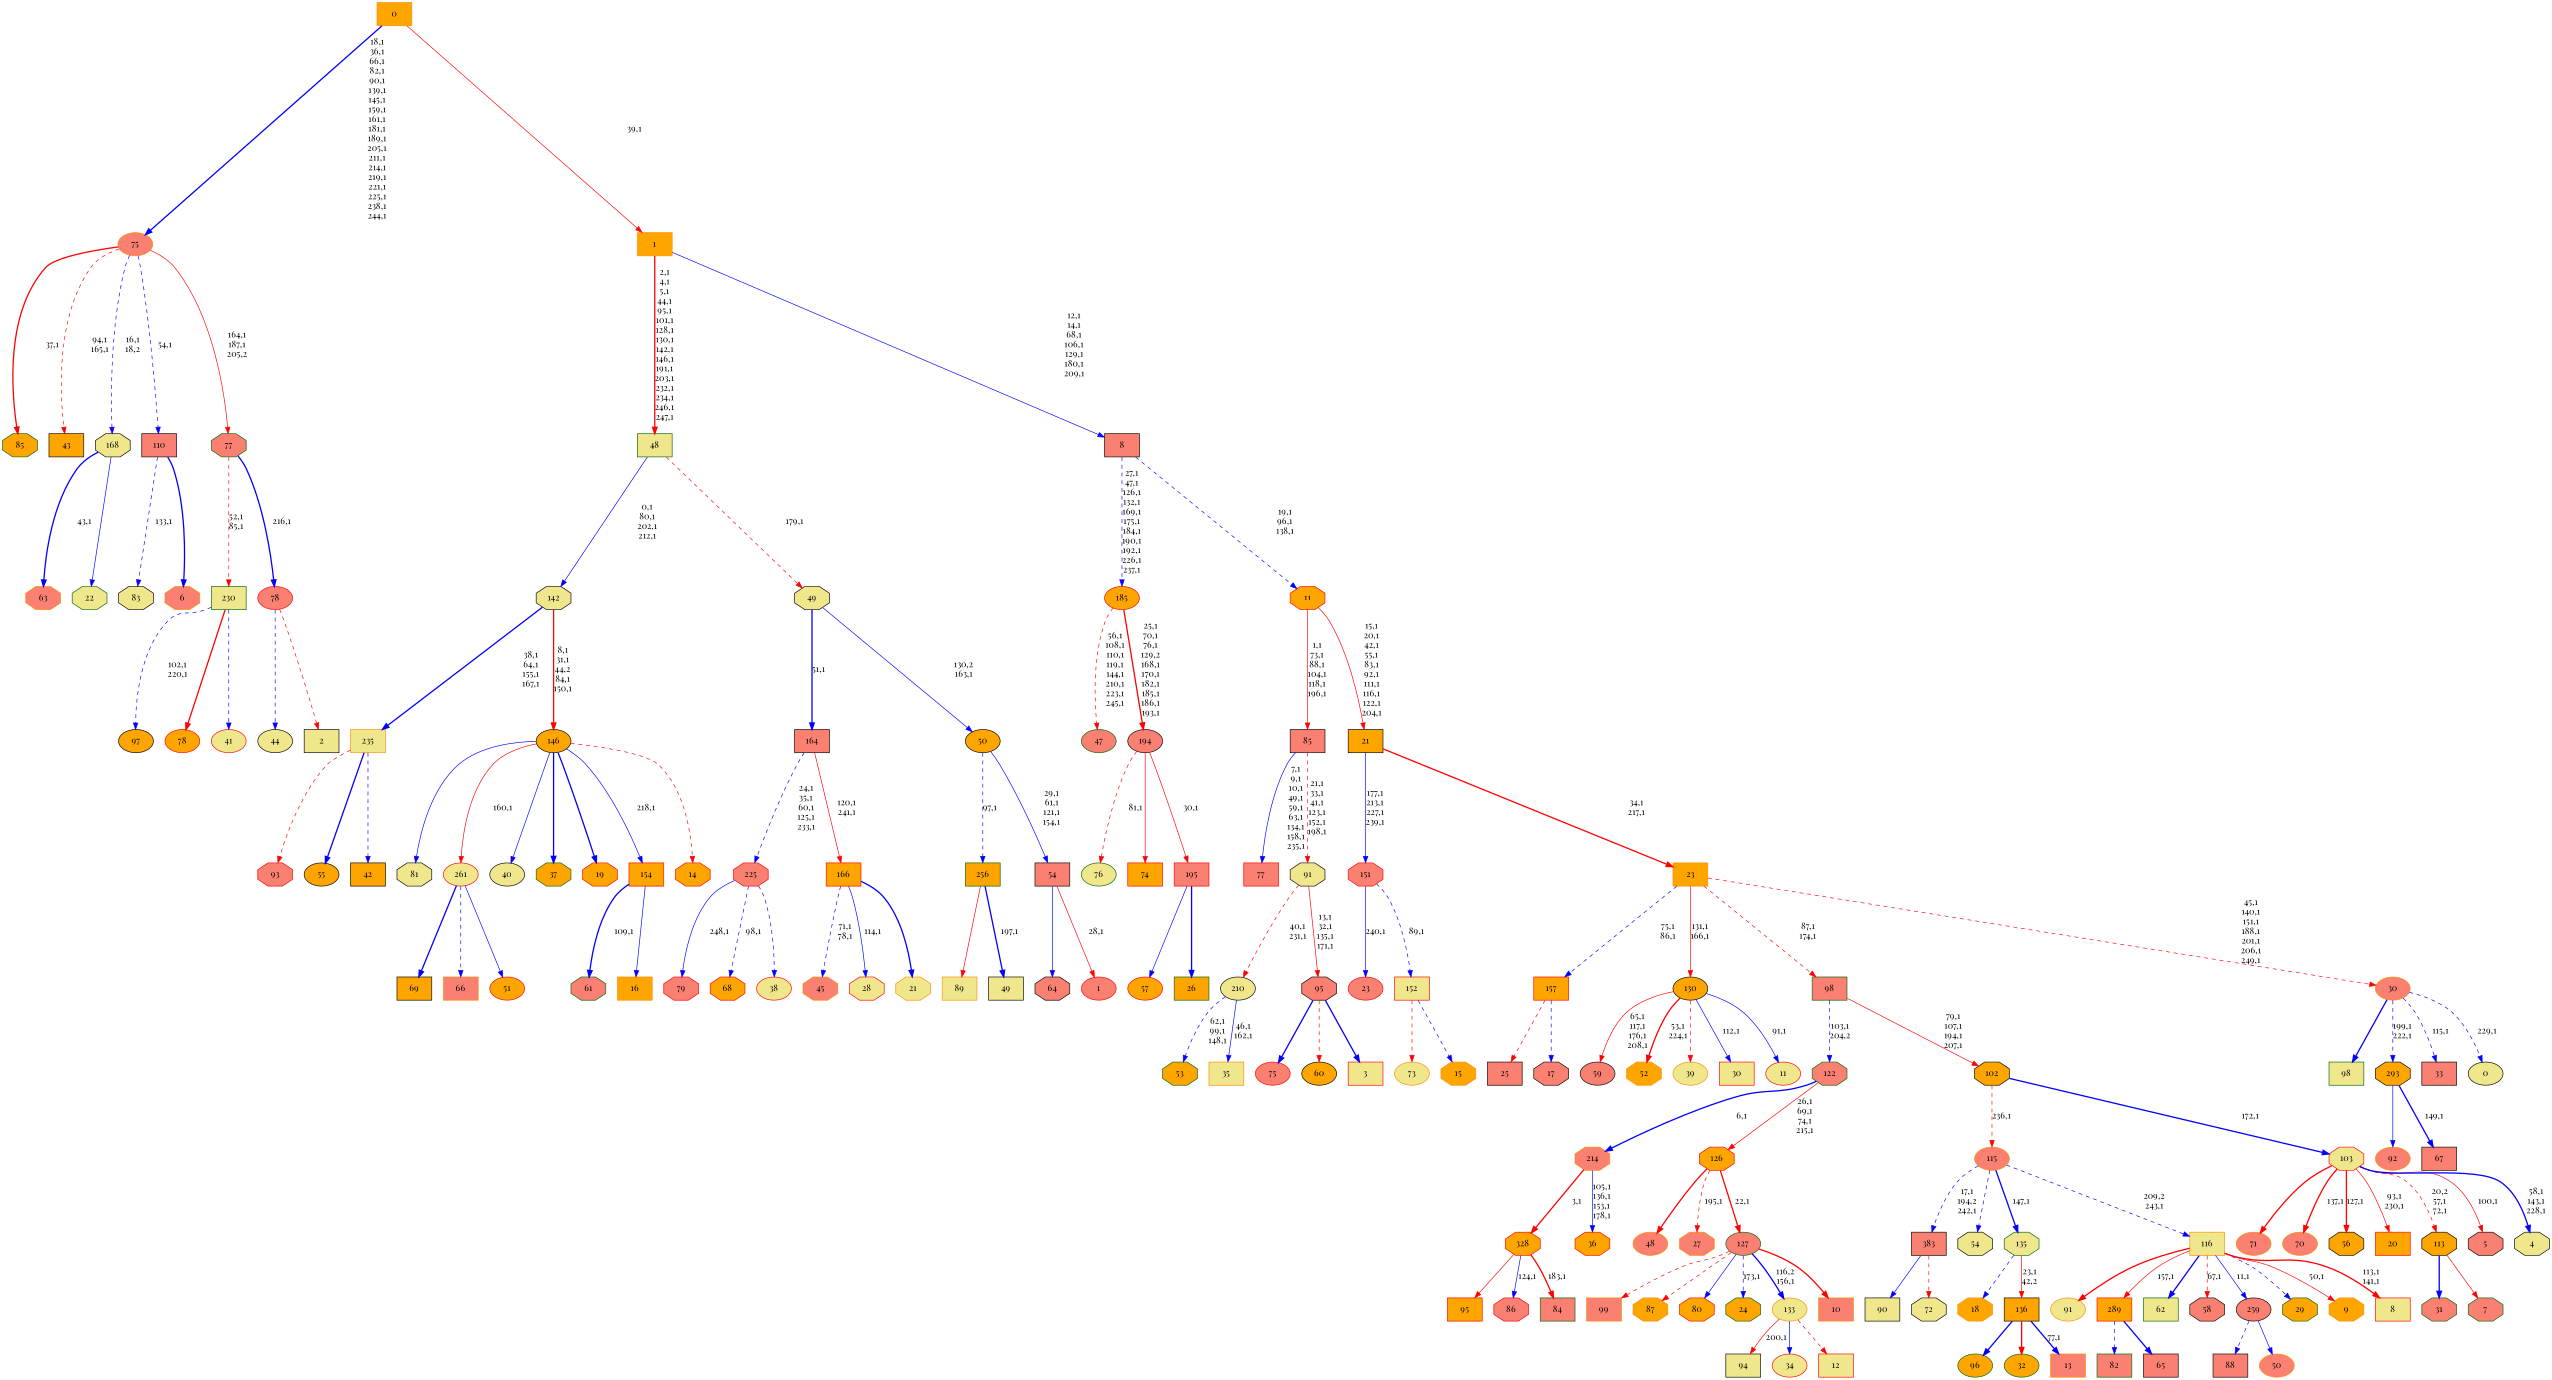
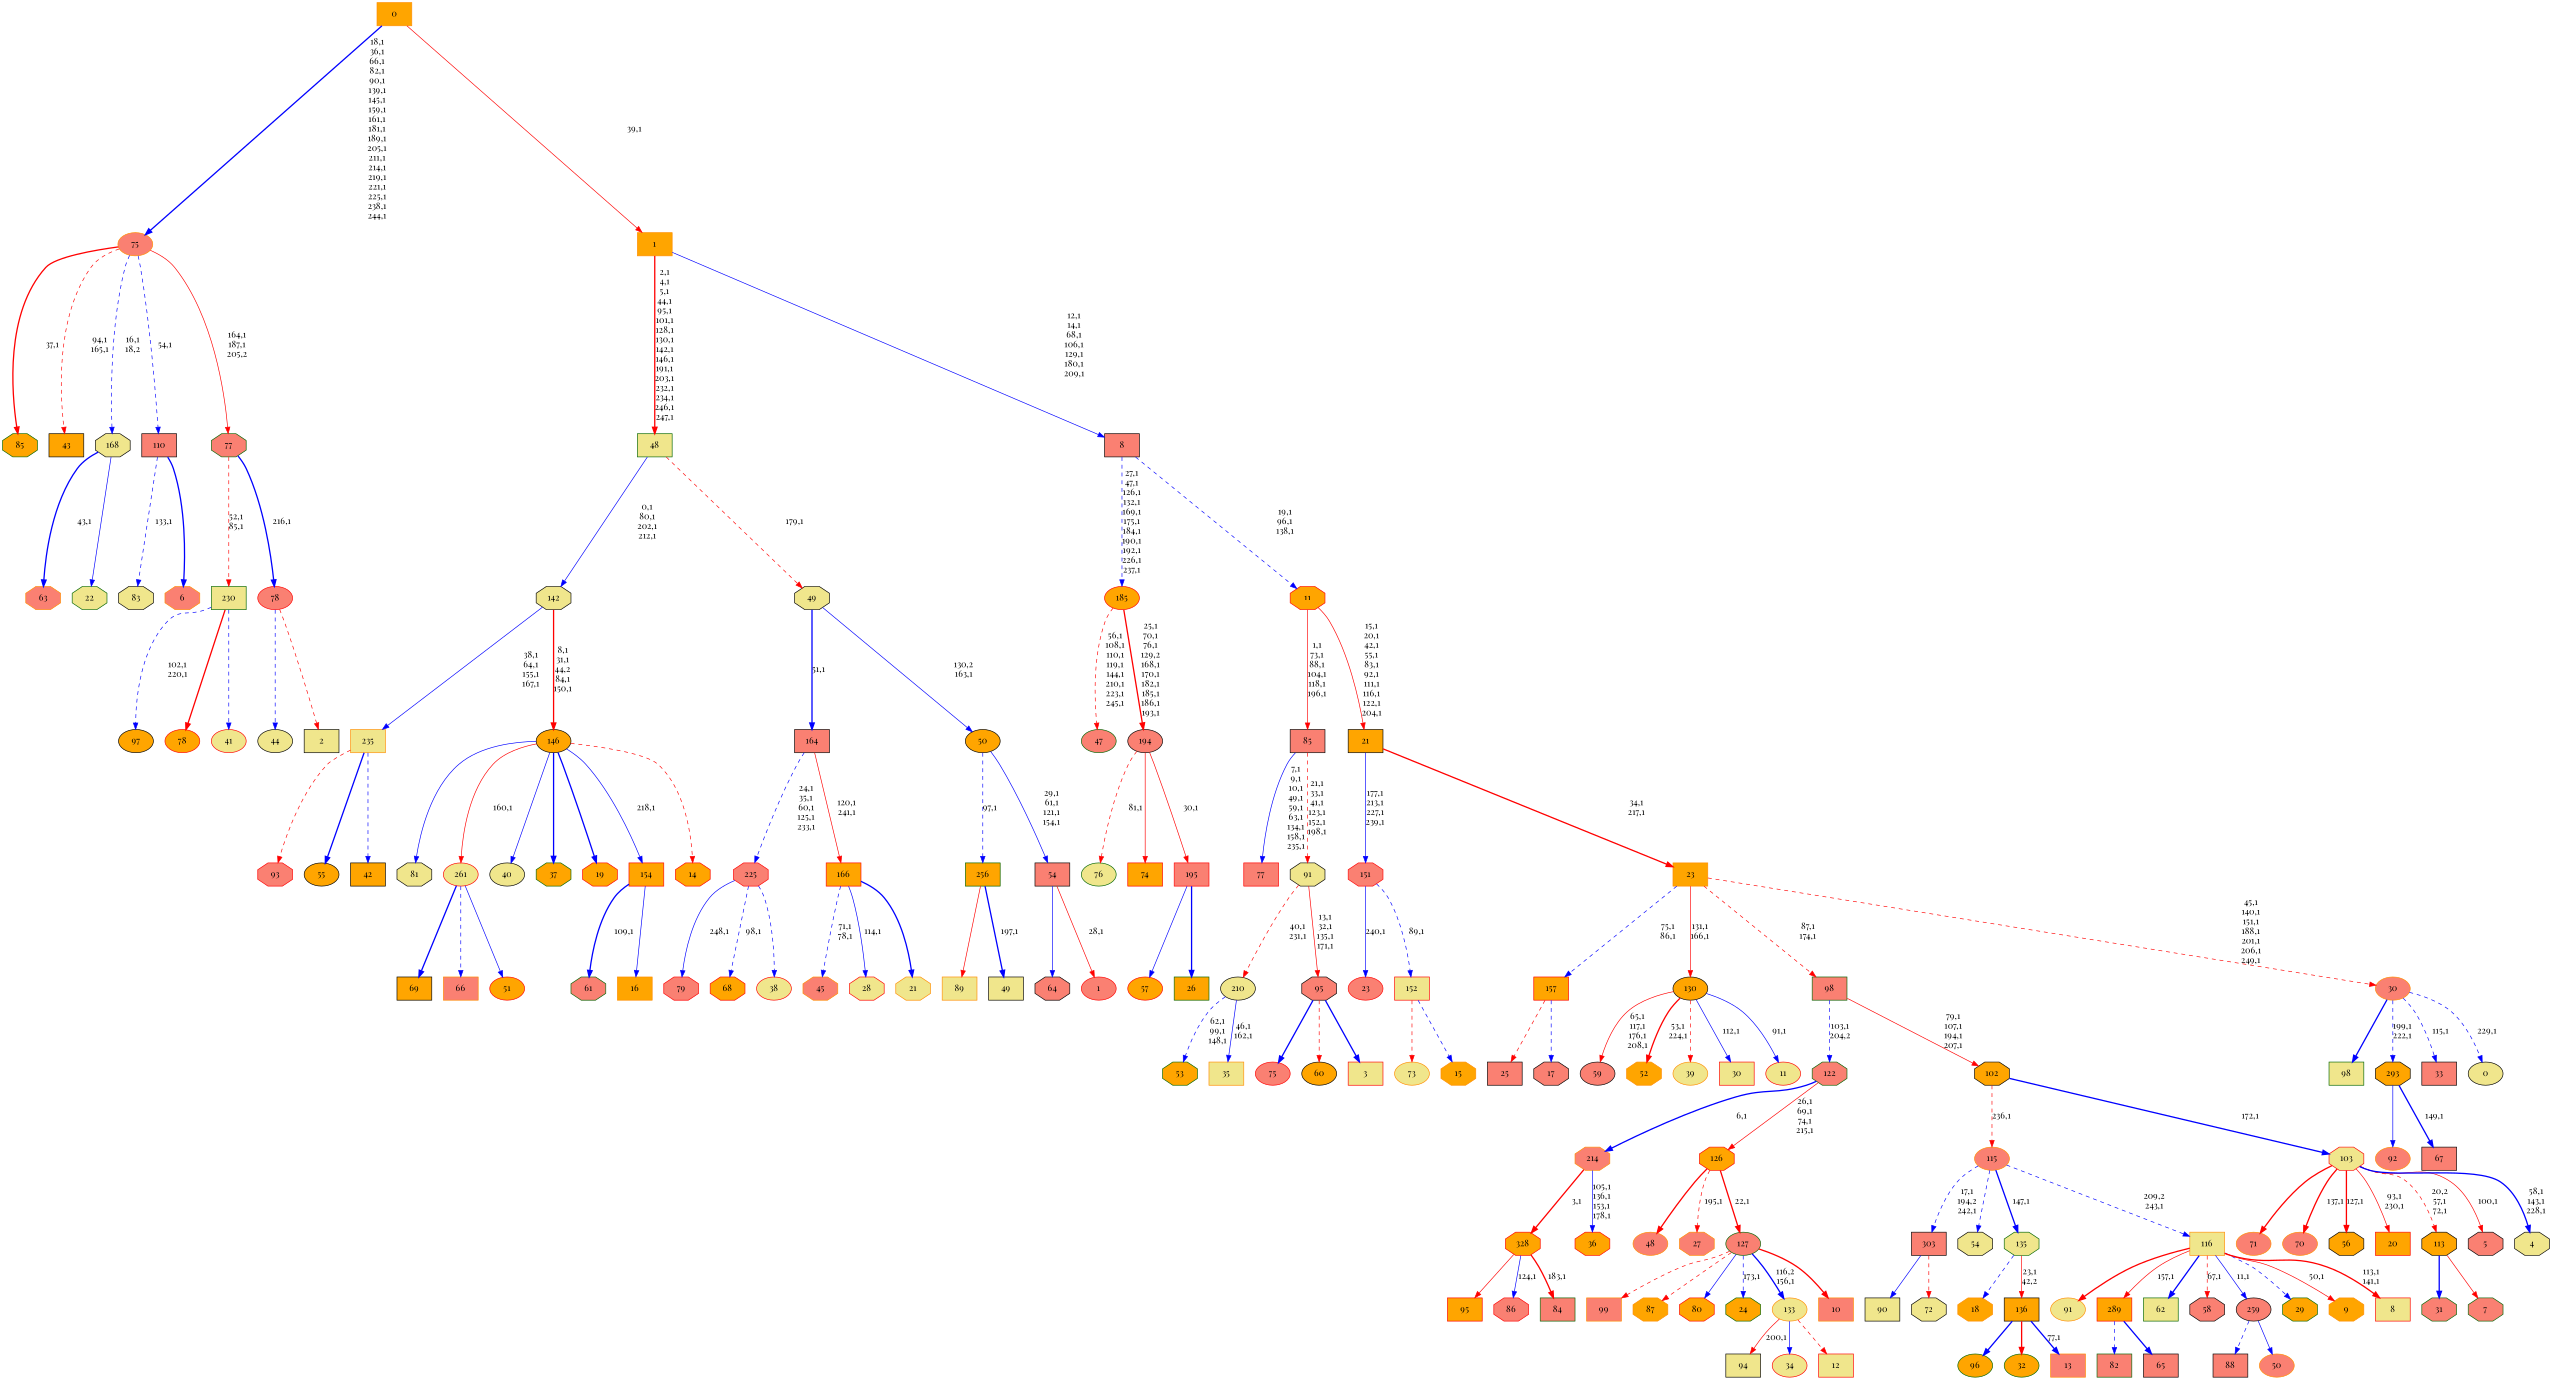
edge "142" -> "235": style bold -> solid
node "383": label "383" -> "303"
